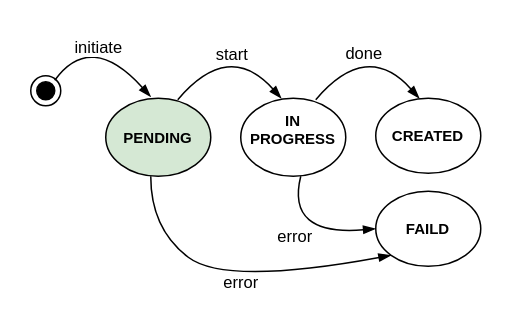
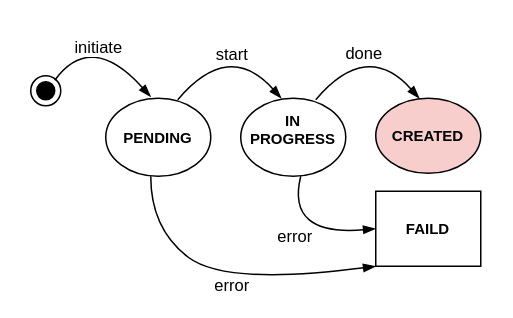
node "CREATED": fillcolor #ffffff -> #f8cecc
node "PENDING": fillcolor #d5e8d4 -> #ffffff
node "FAILD": shape ellipse -> rectangle
